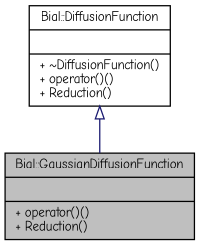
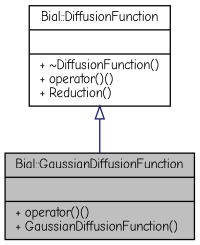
node "Bial::GaussianDiffusionFunction": text "+ Reduction()" -> "+ GaussianDiffusionFunction()"
